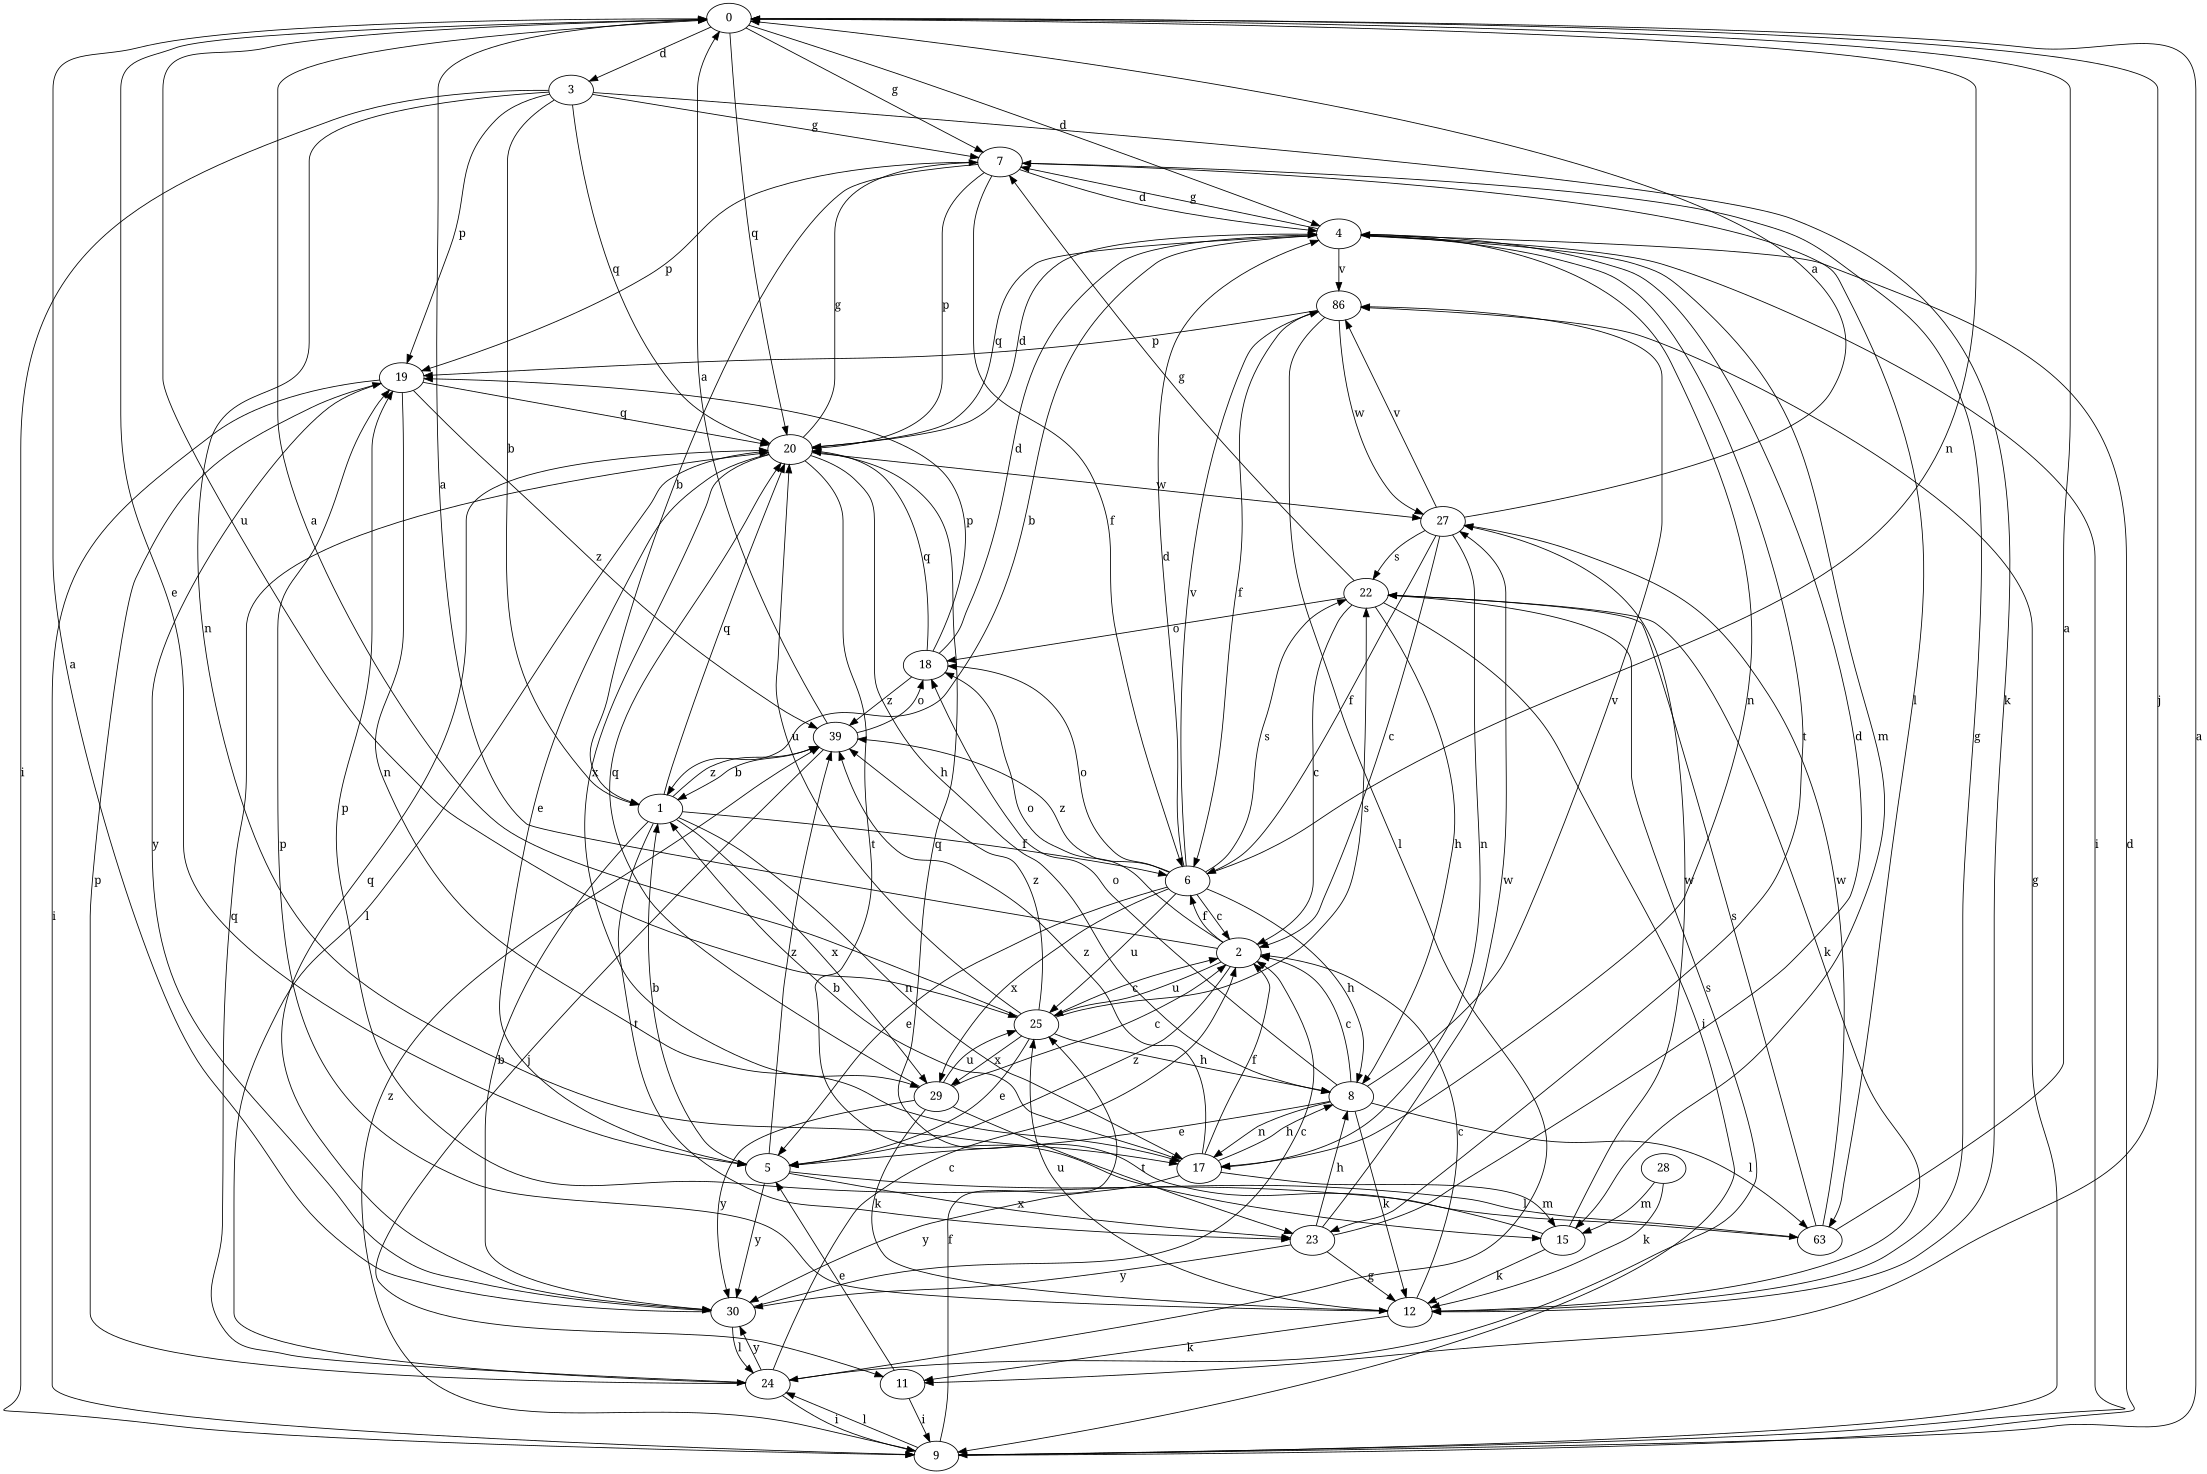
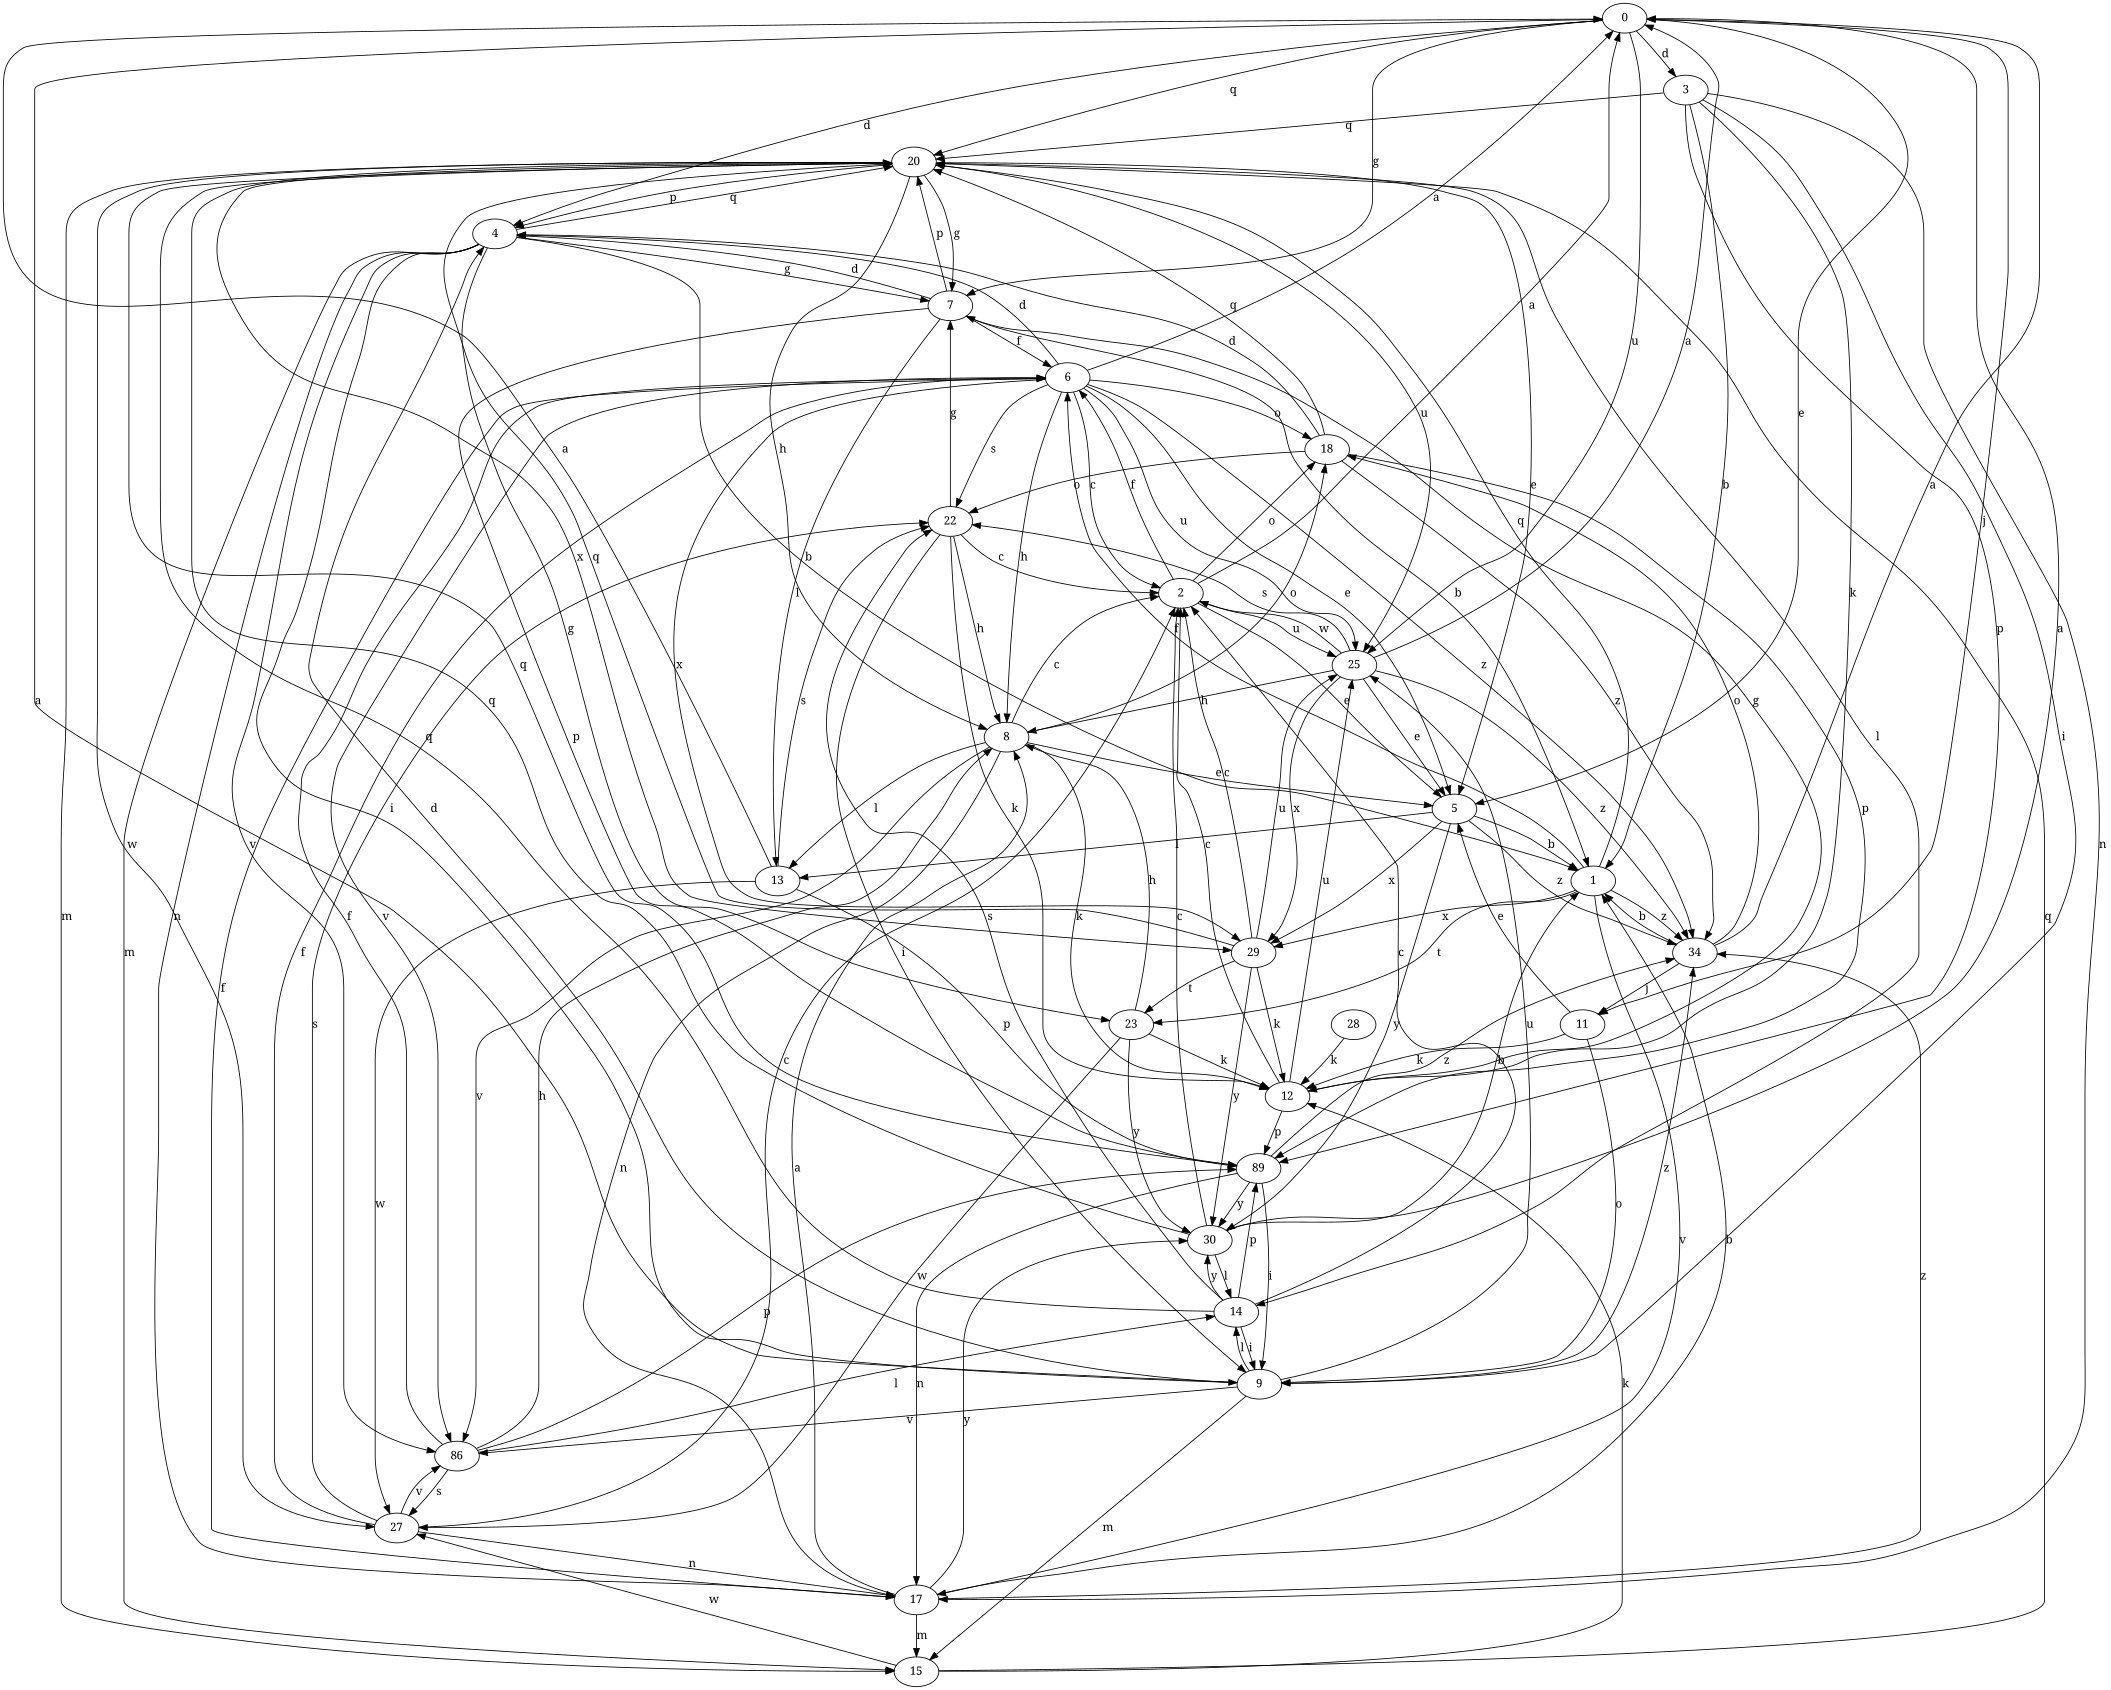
edge "3" -> "7": removed, label "g"
edge "27" -> "0": removed, label "a"
edge "20" -> "4": label "d" -> "p"
node "19": label "19" -> "89"
edge "86" -> "27": label "w" -> "s"
edge "6" -> "0": label "n" -> "a"
edge "22" -> "18": reversed
edge "23" -> "4": removed, label "d"
node "39": label "39" -> "34"
edge "4" -> "23": label "t" -> "g"
edge "25" -> "20": reversed
edge "20" -> "15": label "t" -> "m"
edge "9" -> "86": label "g" -> "v"
edge "1" -> "17": label "n" -> "v"
edge "25" -> "2": label "c" -> "w"
edge "86" -> "8": added, label "h"
edge "2" -> "5": label "z" -> "e"
edge "17" -> "2": now "17" -> "6"
edge "1" -> "30": reversed
edge "17" -> "8": label "h" -> "a"
edge "28" -> "15": now "9" -> "15"
edge "5" -> "23": now "5" -> "29"
edge "9" -> "25": label "f" -> "u"
node "63": label "63" -> "13"
edge "23" -> "12": label "g" -> "k"
edge "12" -> "11": reversed
node "24": label "24" -> "14"
edge "11" -> "9": label "i" -> "o"
